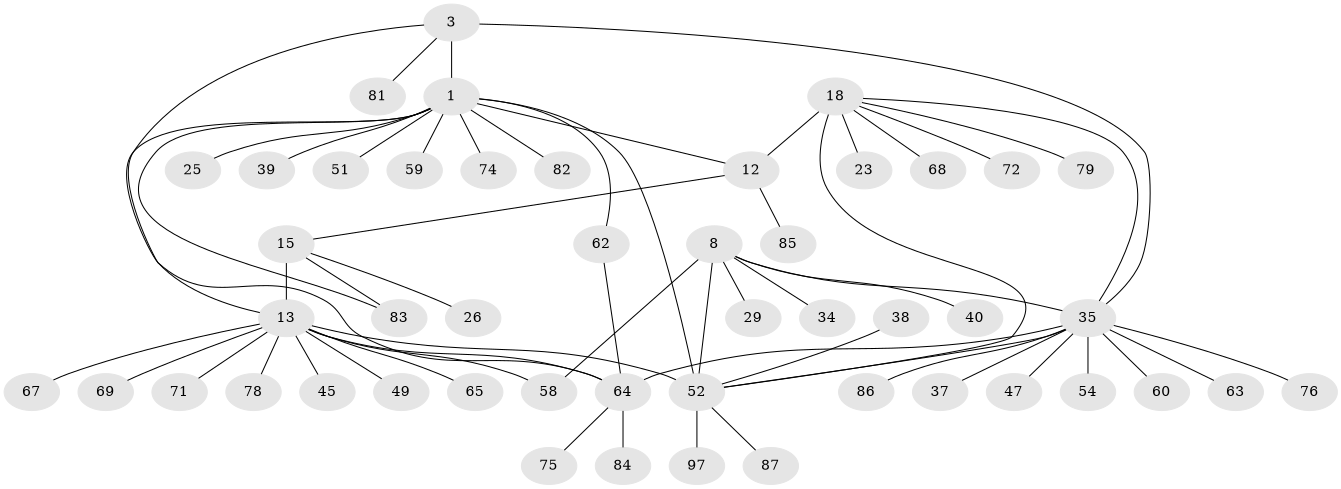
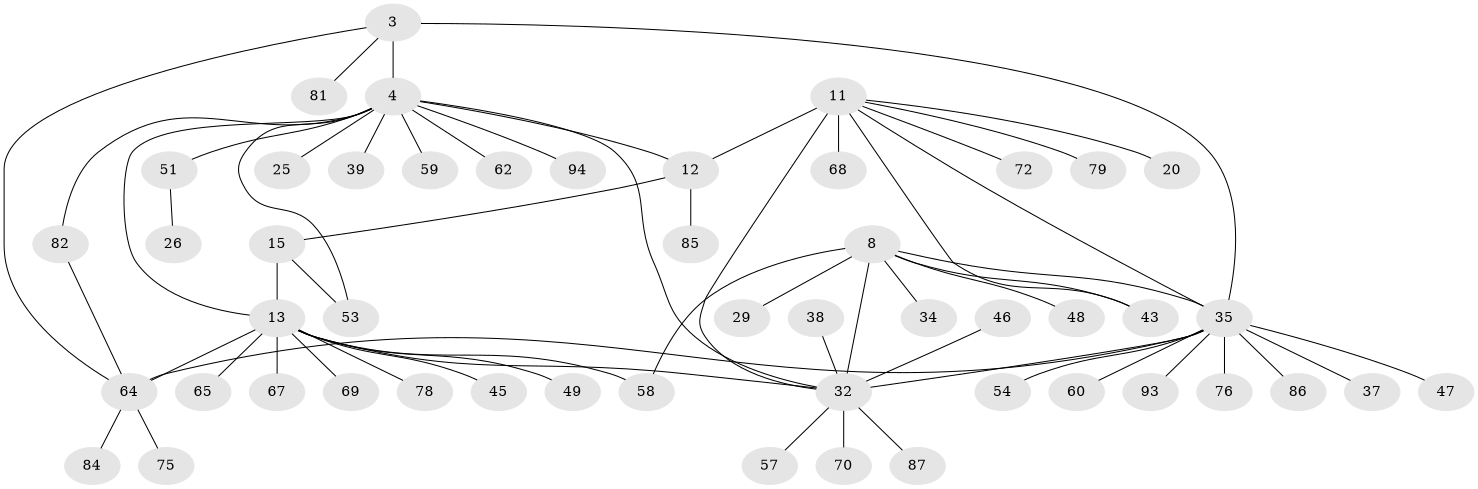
node "1": label "1" -> "4"
node "18": label "18" -> "11"
node "74": label "74" -> "94"
node "23": label "23" -> "20"
edge "15" -- "26": now "51" -- "26"
node "83": label "83" -> "53"
edge "62" -- "64": now "82" -- "64"
node "40": label "40" -> "48"
node "46": added
node "43": added
node "71": removed
node "52": label "52" -> "32"
node "63": label "63" -> "93"
node "97": label "97" -> "57"
node "70": added
